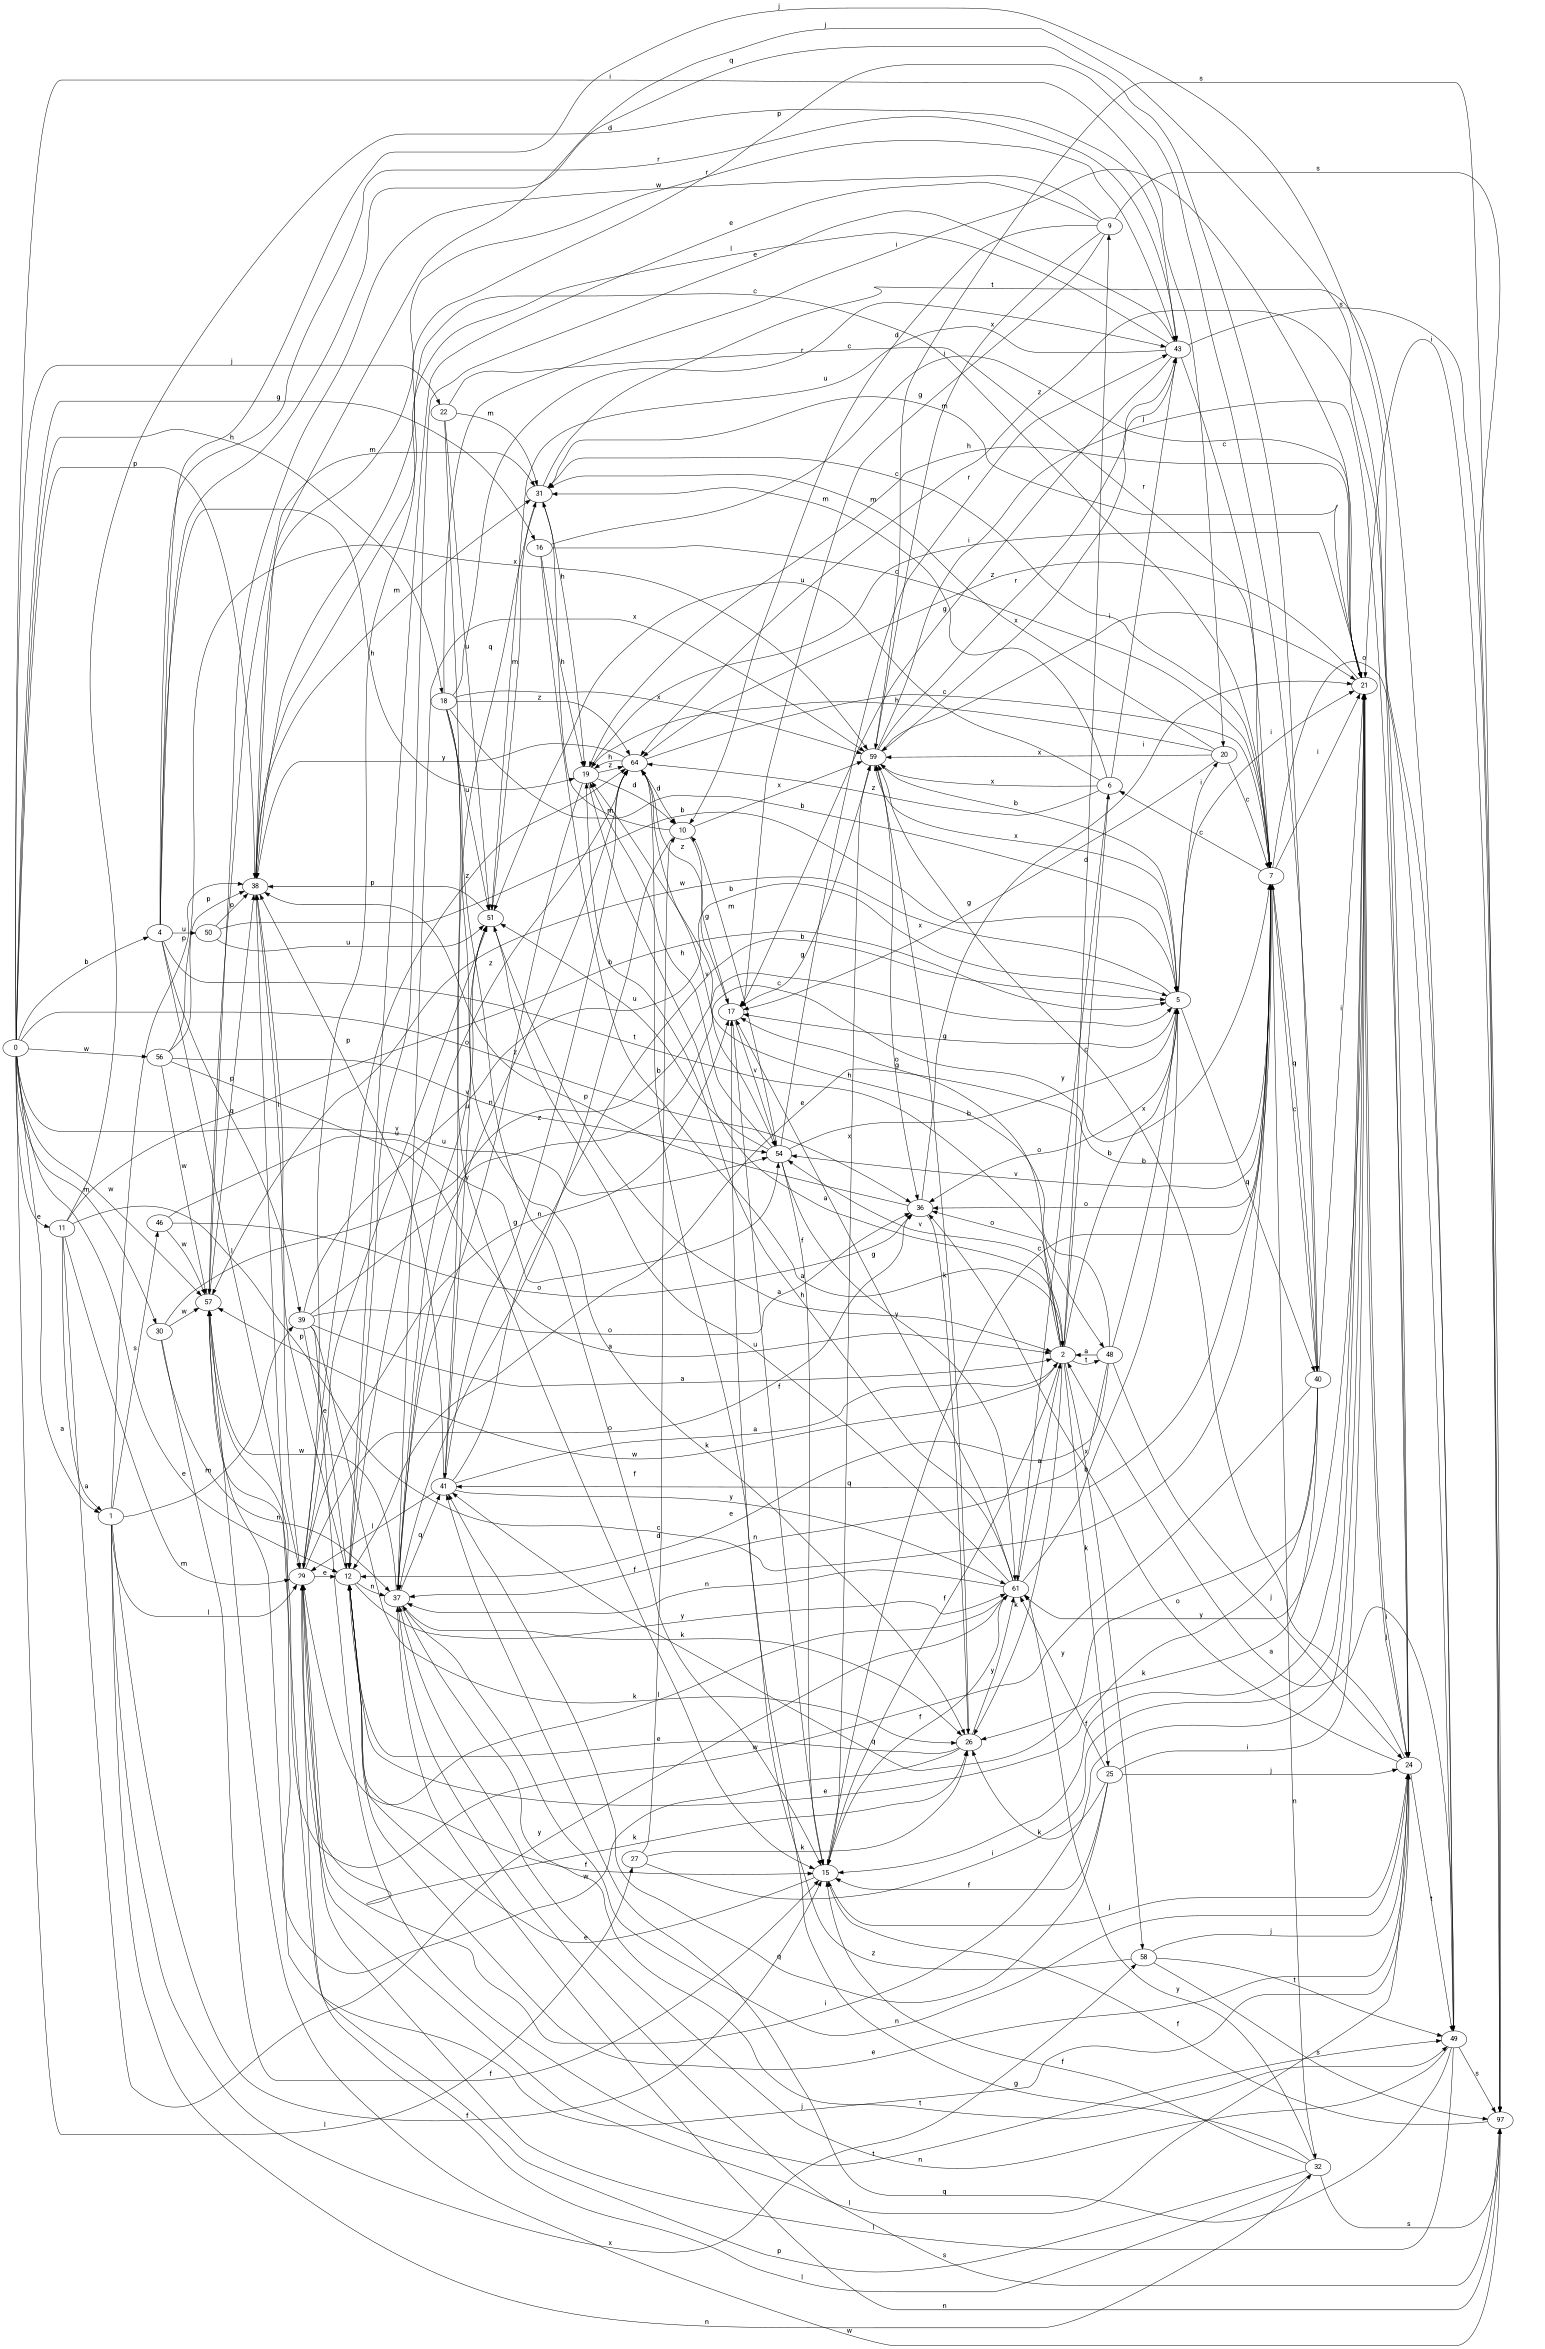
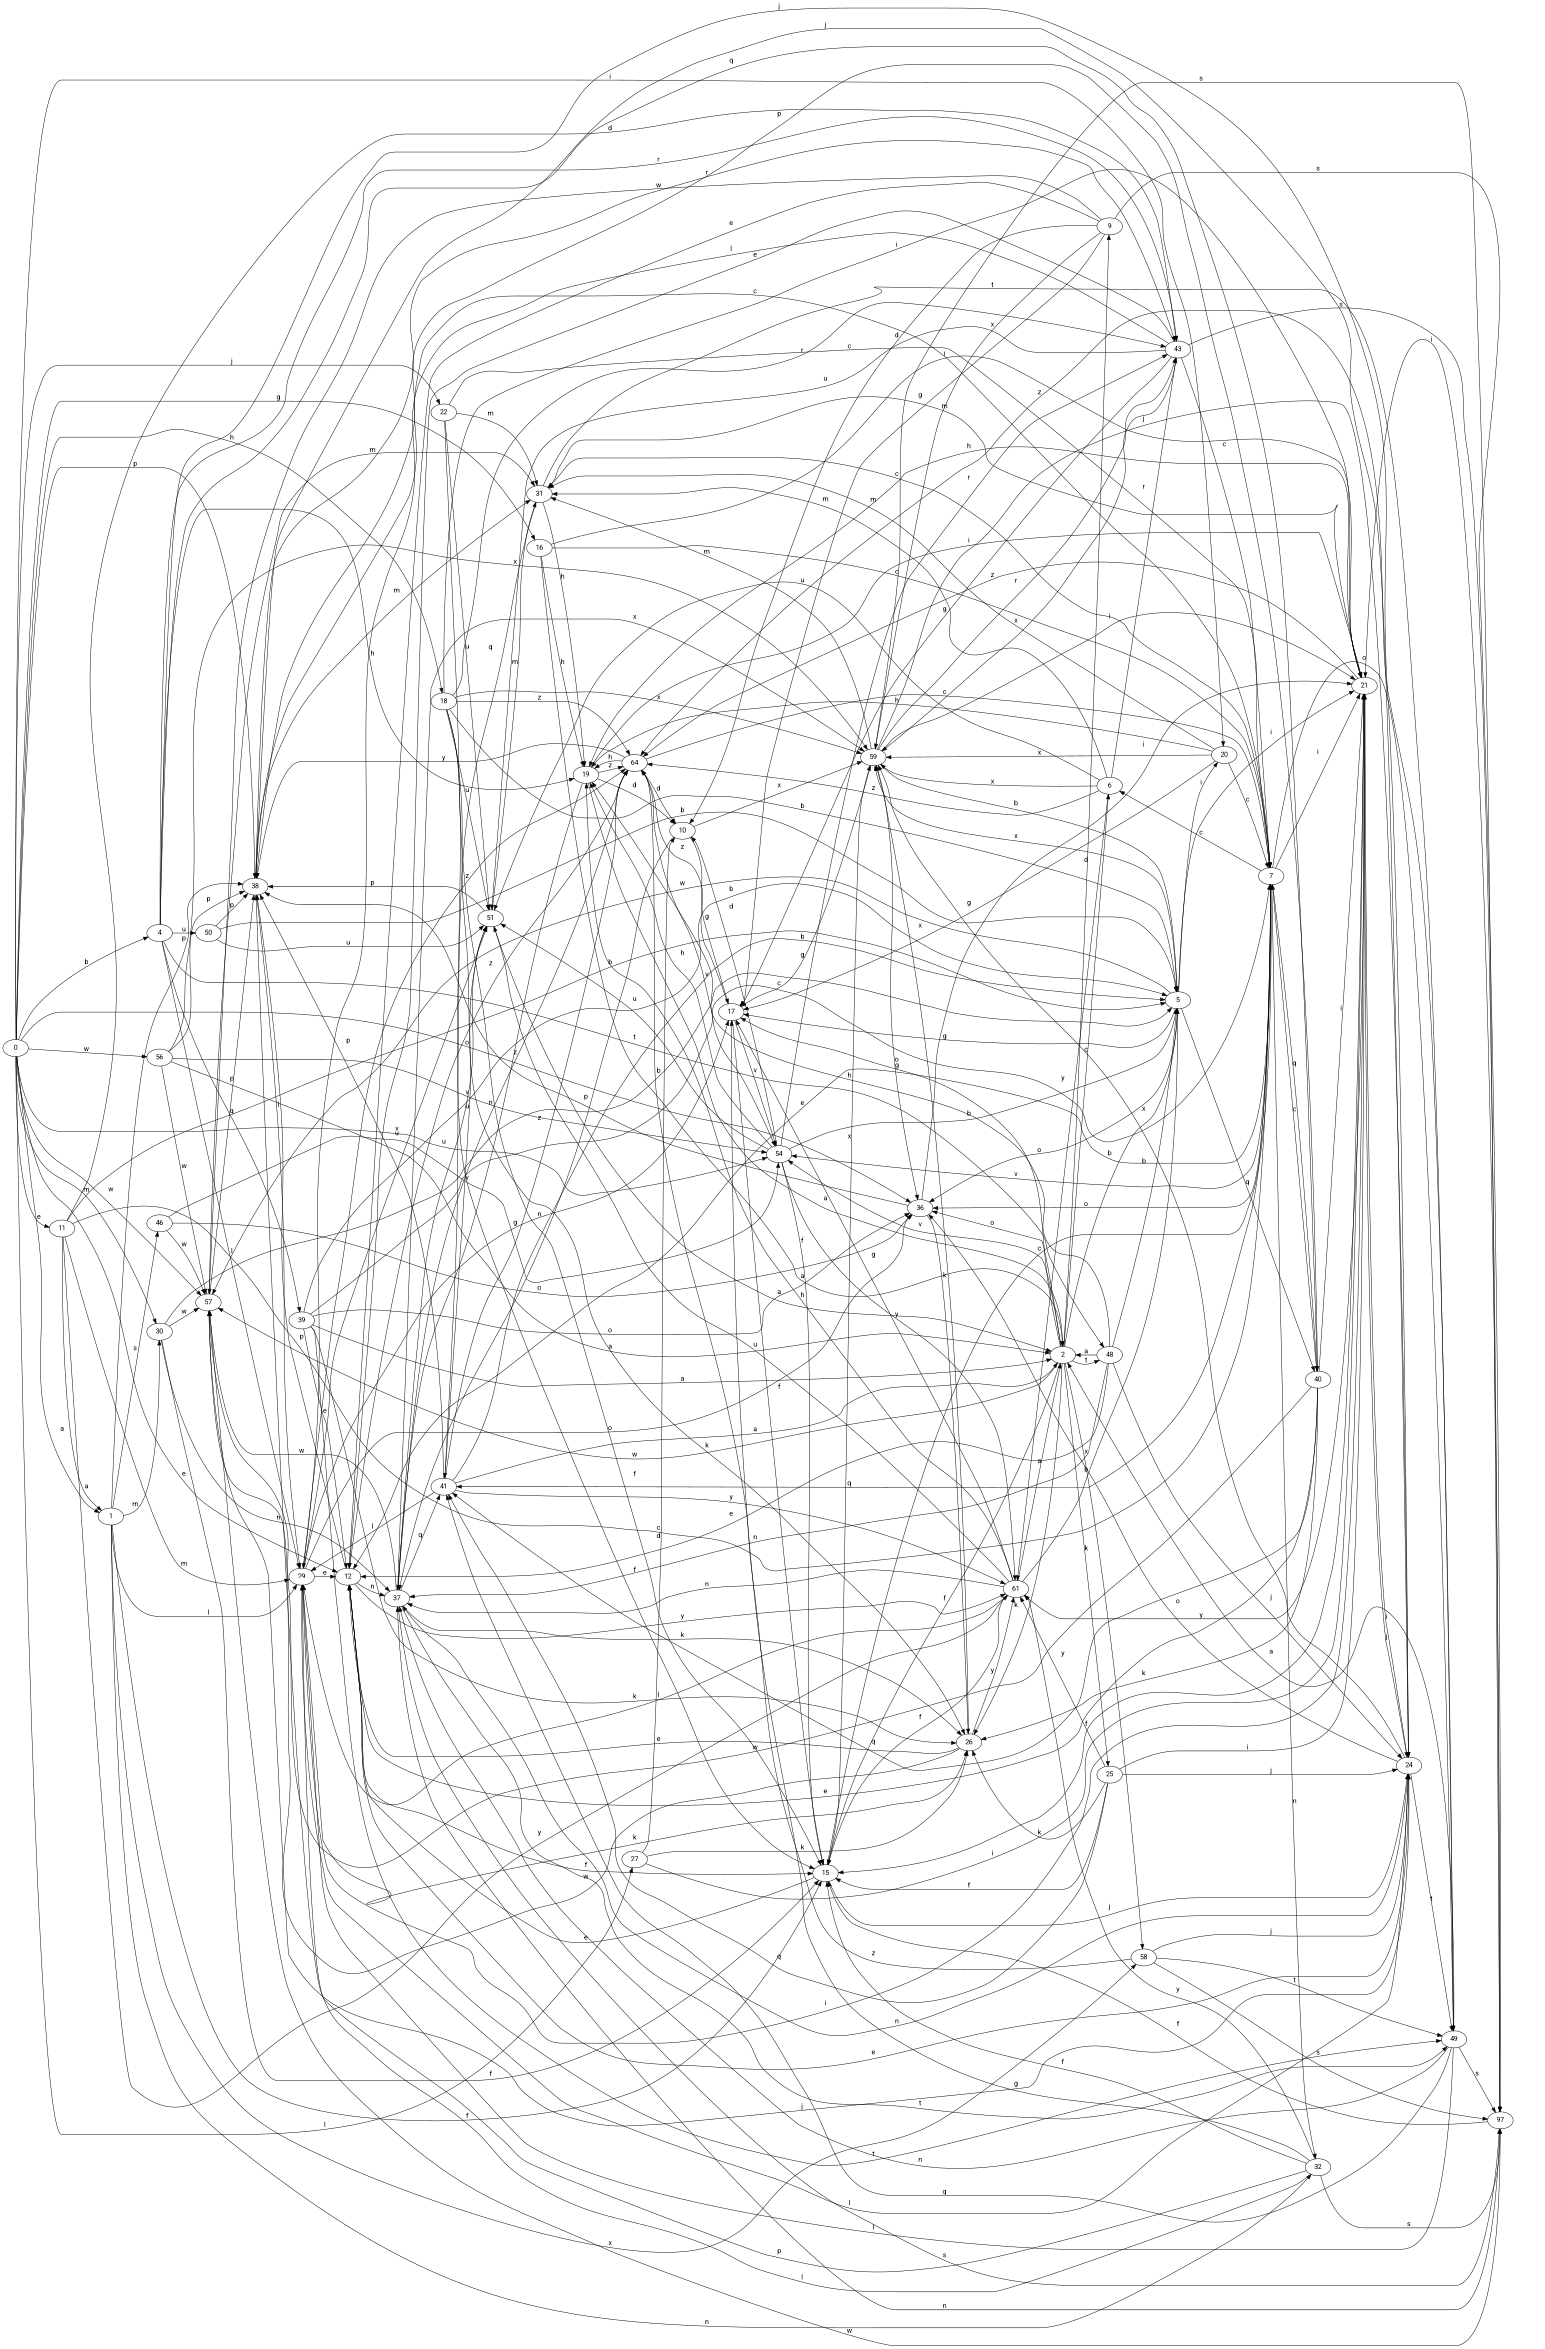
edge "10" -> "31": now "59" -> "31"
edge "54" -> "10": label "m" -> "d"
edge "1" -> "39": now "1" -> "30"
